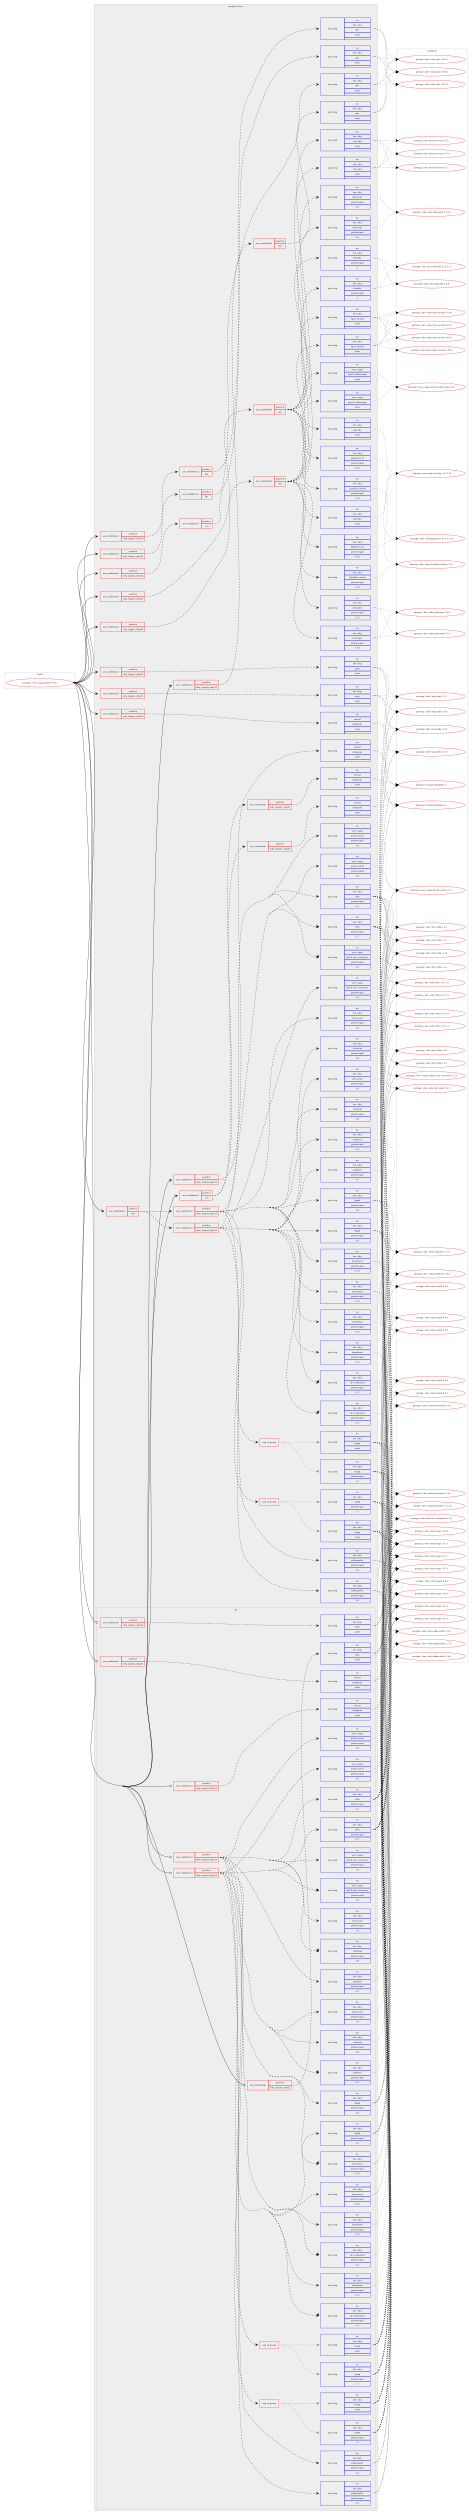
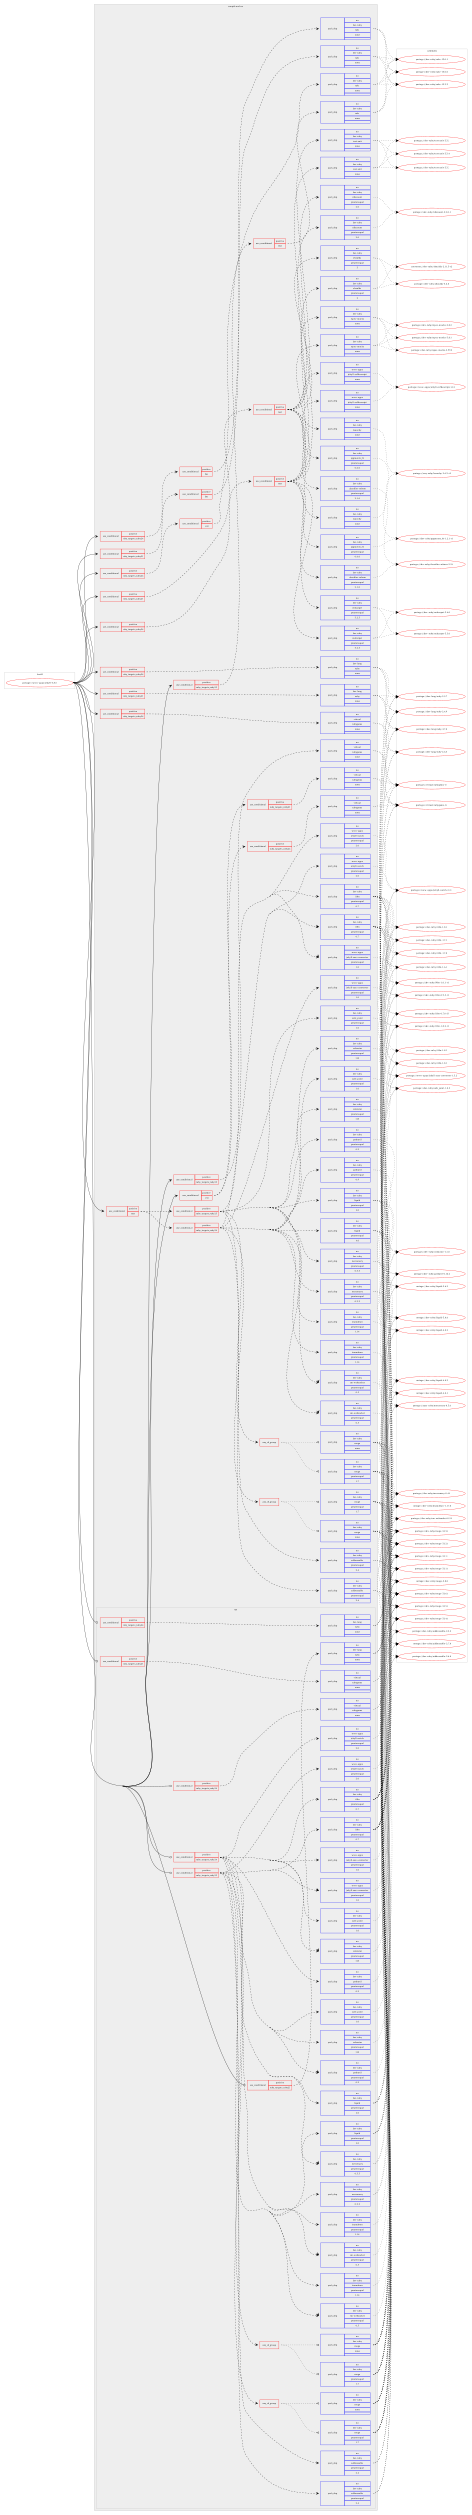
node "portage://dev-ruby/shoulda-2.11.3-r2": label "portage://dev-ruby/shoulda-2.11.3-r2" -> "converter://dev-ruby/shoulda-2.11.3-r2"
node "portage://dev-ruby/rspec-mocks-3.9.0": removed
